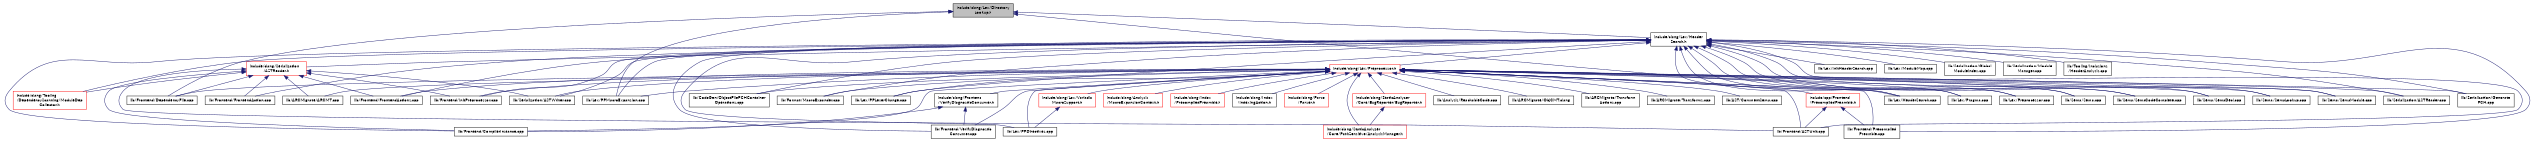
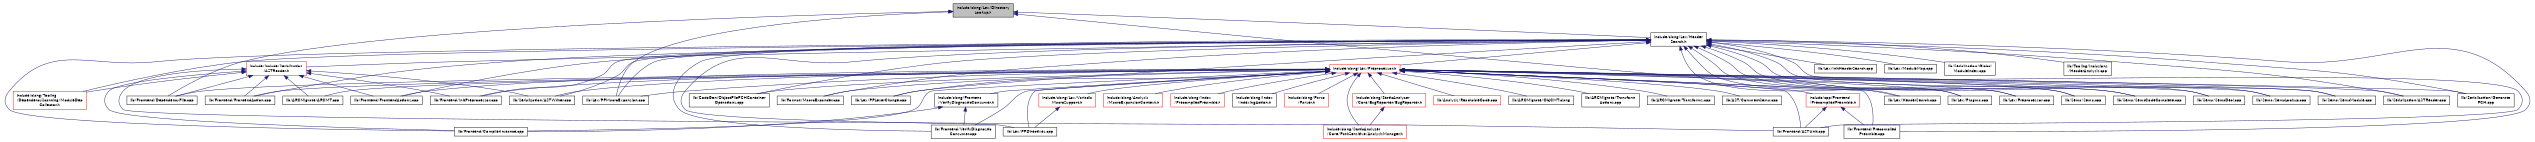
node "include/clang/Serialization /ASTReader.h": label "include/clang/Serialization /ASTReader.h" -> "include/include/Serialization /ASTReader.h"
node "lib/Serialization/Module Manager.cpp": removed
edge "lib/Frontend/FrontendAction.cpp" -> "include/clang/Lex/Preprocessor.h": added
edge "lib/Lex/HeaderSearch.cpp" -> "include/clang/Lex/Header Search.h": removed
node "lib/Analysis/ReachableCode.cpp": color black -> red
